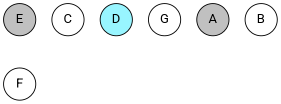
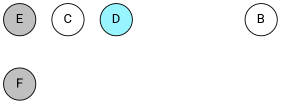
node "G": removed
node "A": removed
node "F": fillcolor white -> gray
